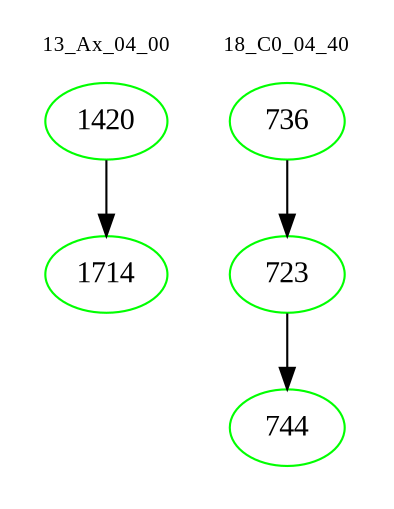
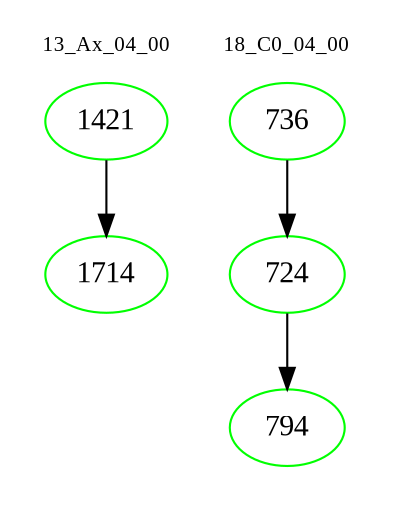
cluster "18_C0_04_40": label "18_C0_04_40" -> "18_C0_04_00"
node "1420": label "1420" -> "1421"
node "723": label "723" -> "724"
node "744": label "744" -> "794"
